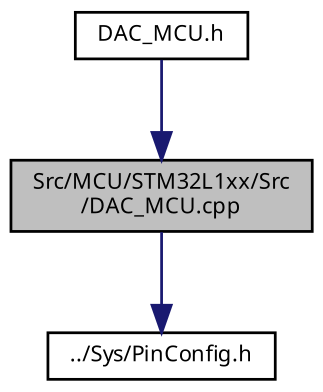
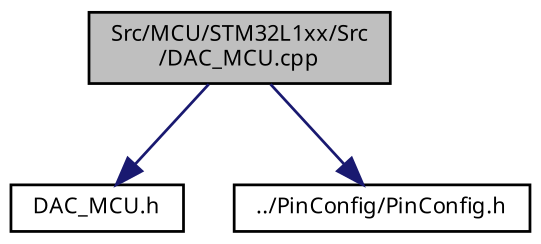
edge "DAC_MCU.h" -> "Src/MCU/STM32L1xx/Src /DAC_MCU.cpp": reversed
node "../Sys/PinConfig.h": label "../Sys/PinConfig.h" -> "../PinConfig/PinConfig.h"
